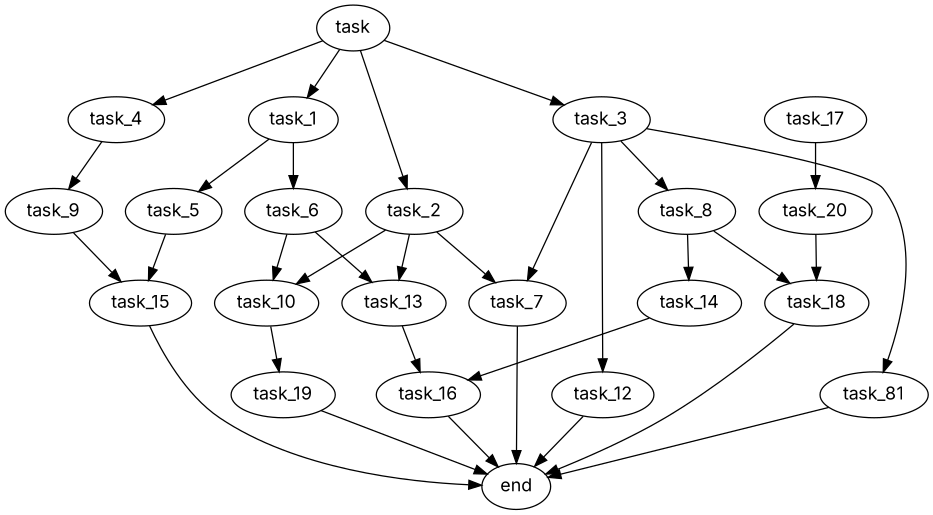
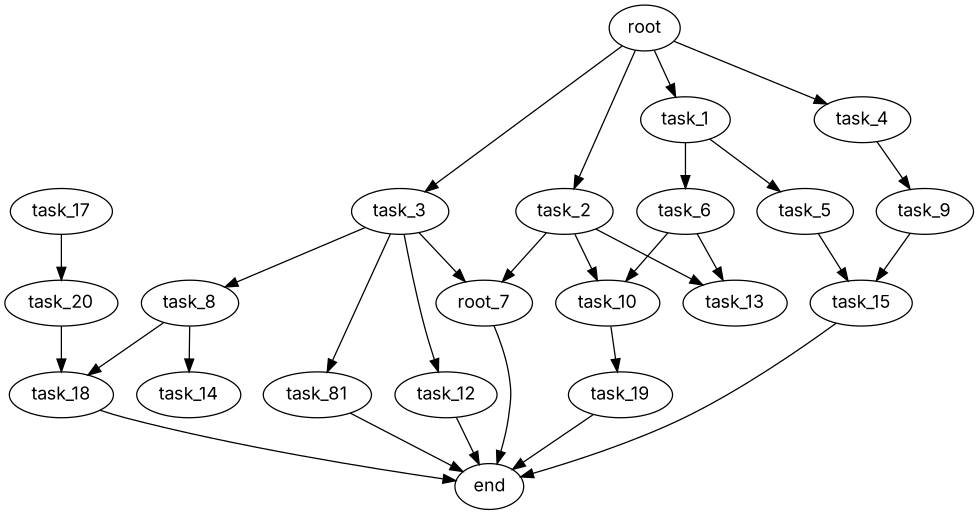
node "task": label "task" -> "root"
node "task_7": label "task_7" -> "root_7"
node "task_16": removed
